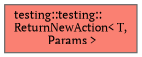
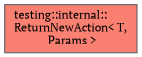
node "testing::testing:: ReturnNewAction< T, Params >": label "testing::testing:: ReturnNewAction< T, Params >" -> "testing::internal:: ReturnNewAction< T, Params >"
